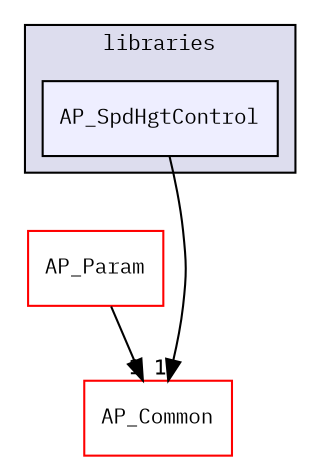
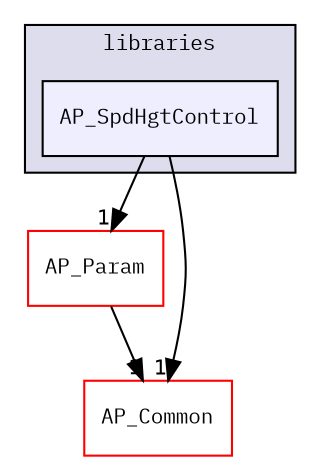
edge "AP_SpdHgtControl" -> "AP_Param": added
